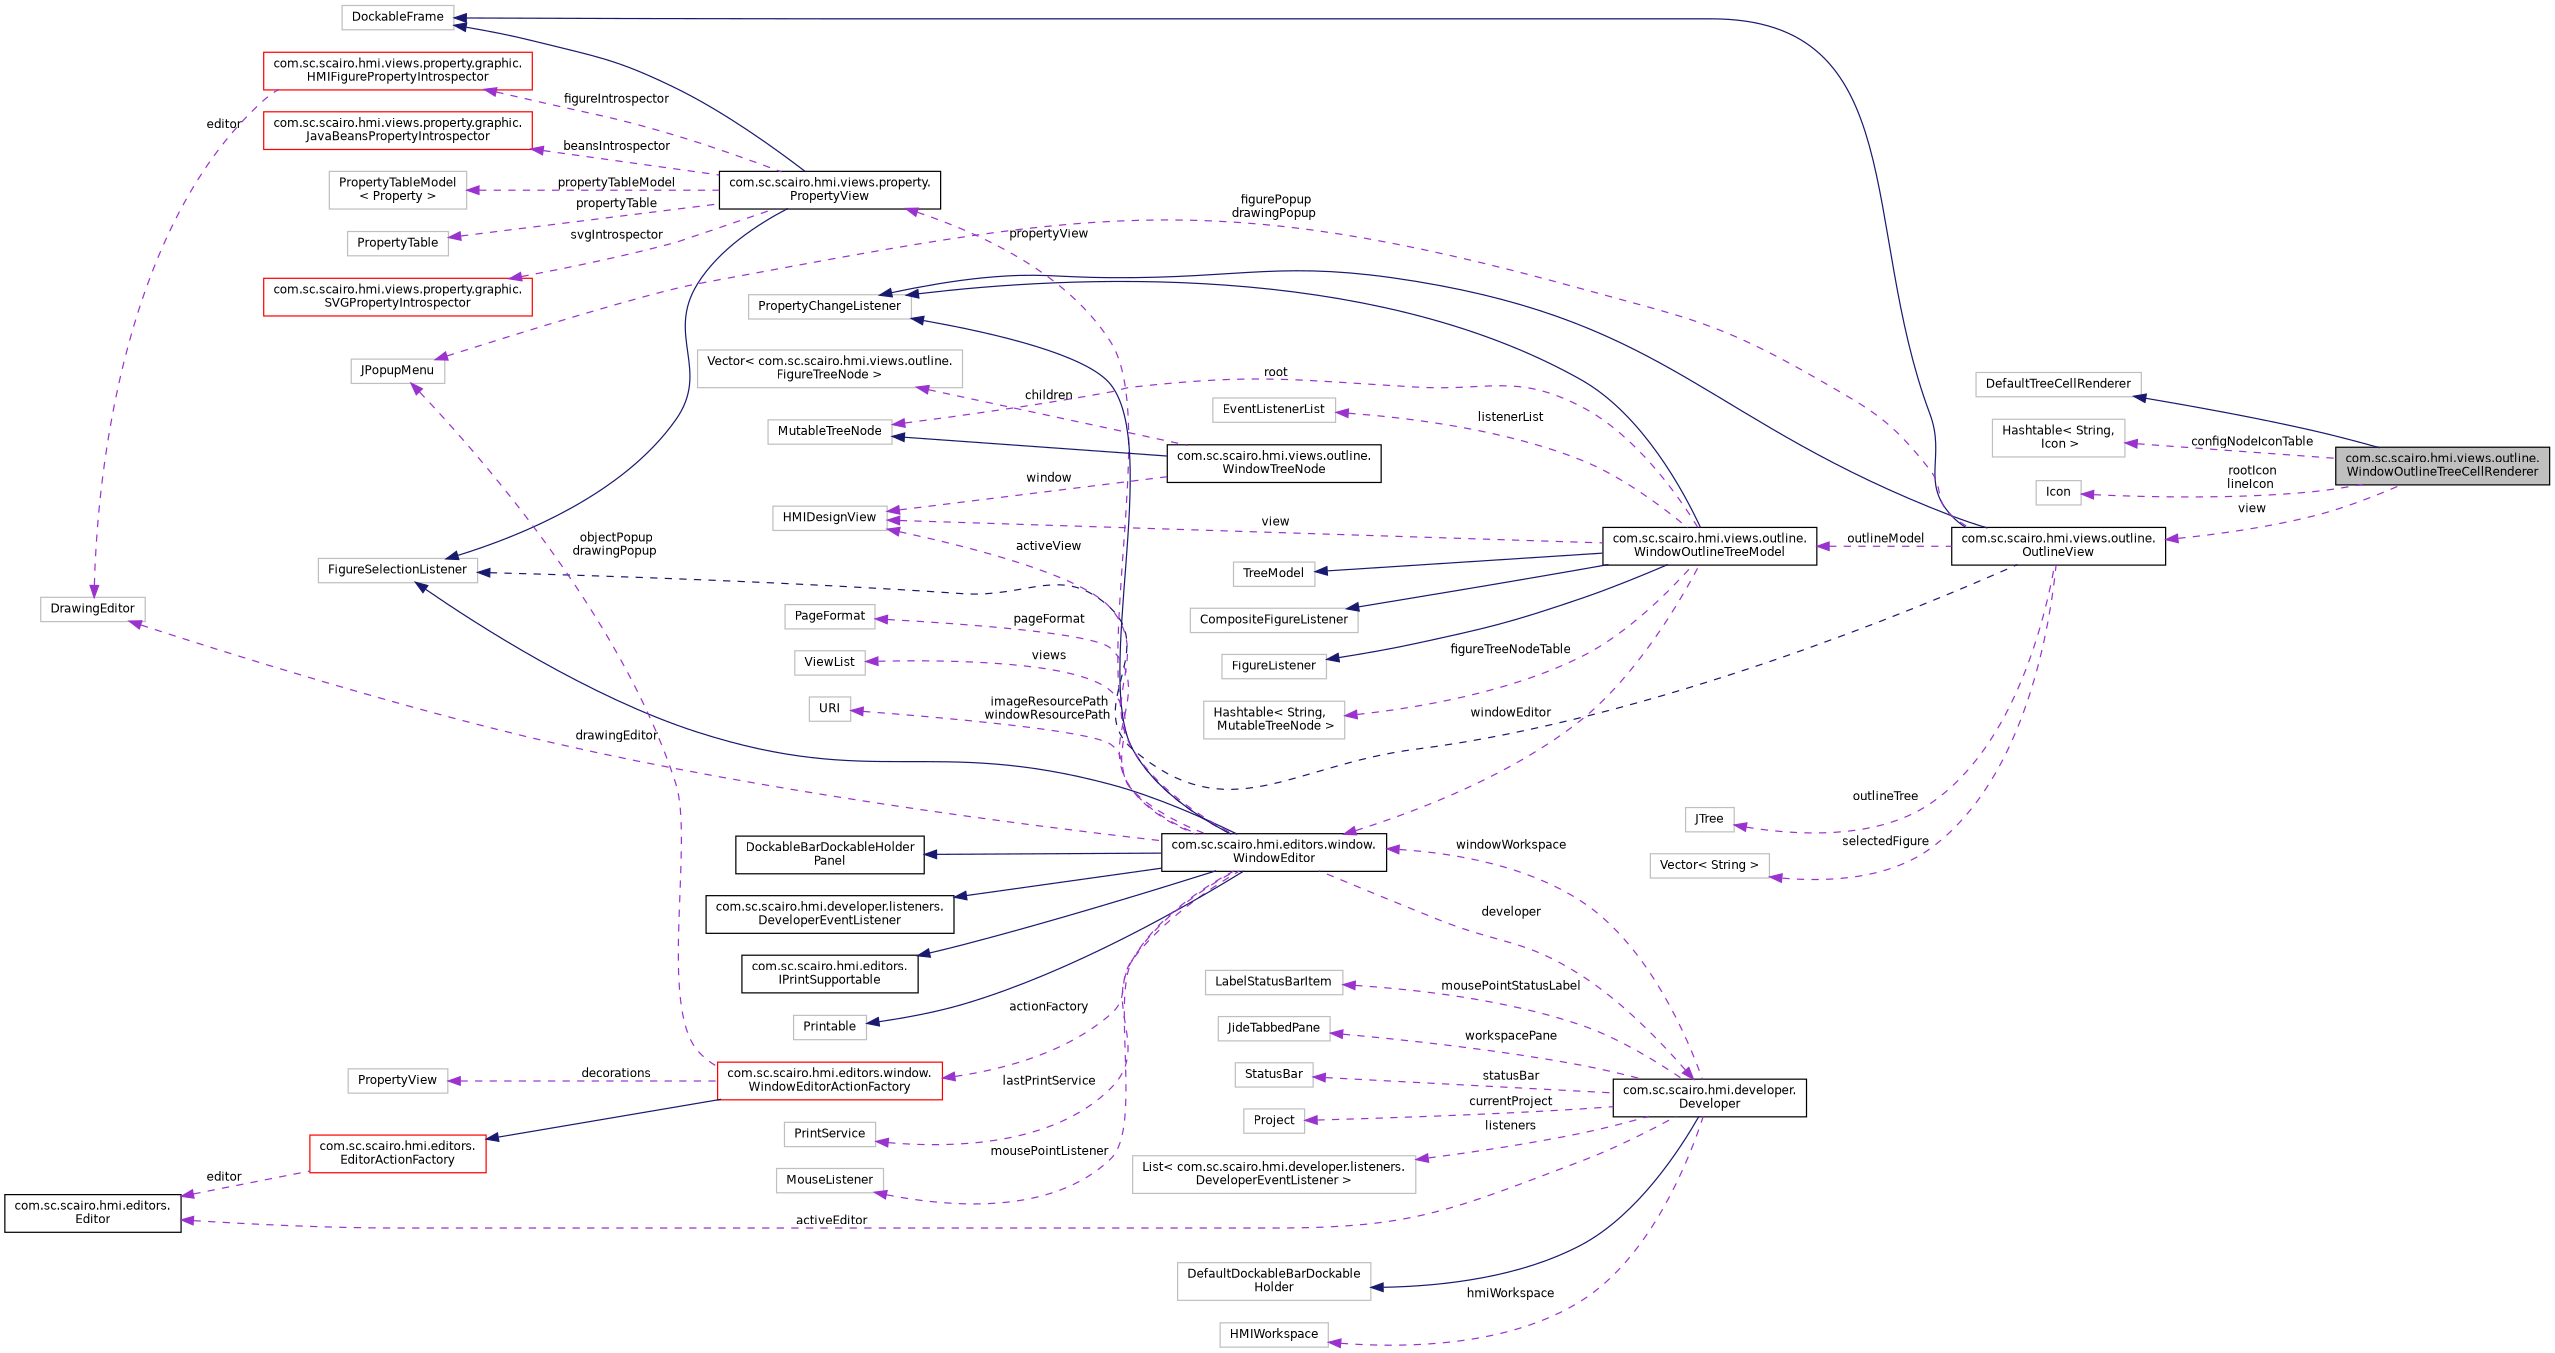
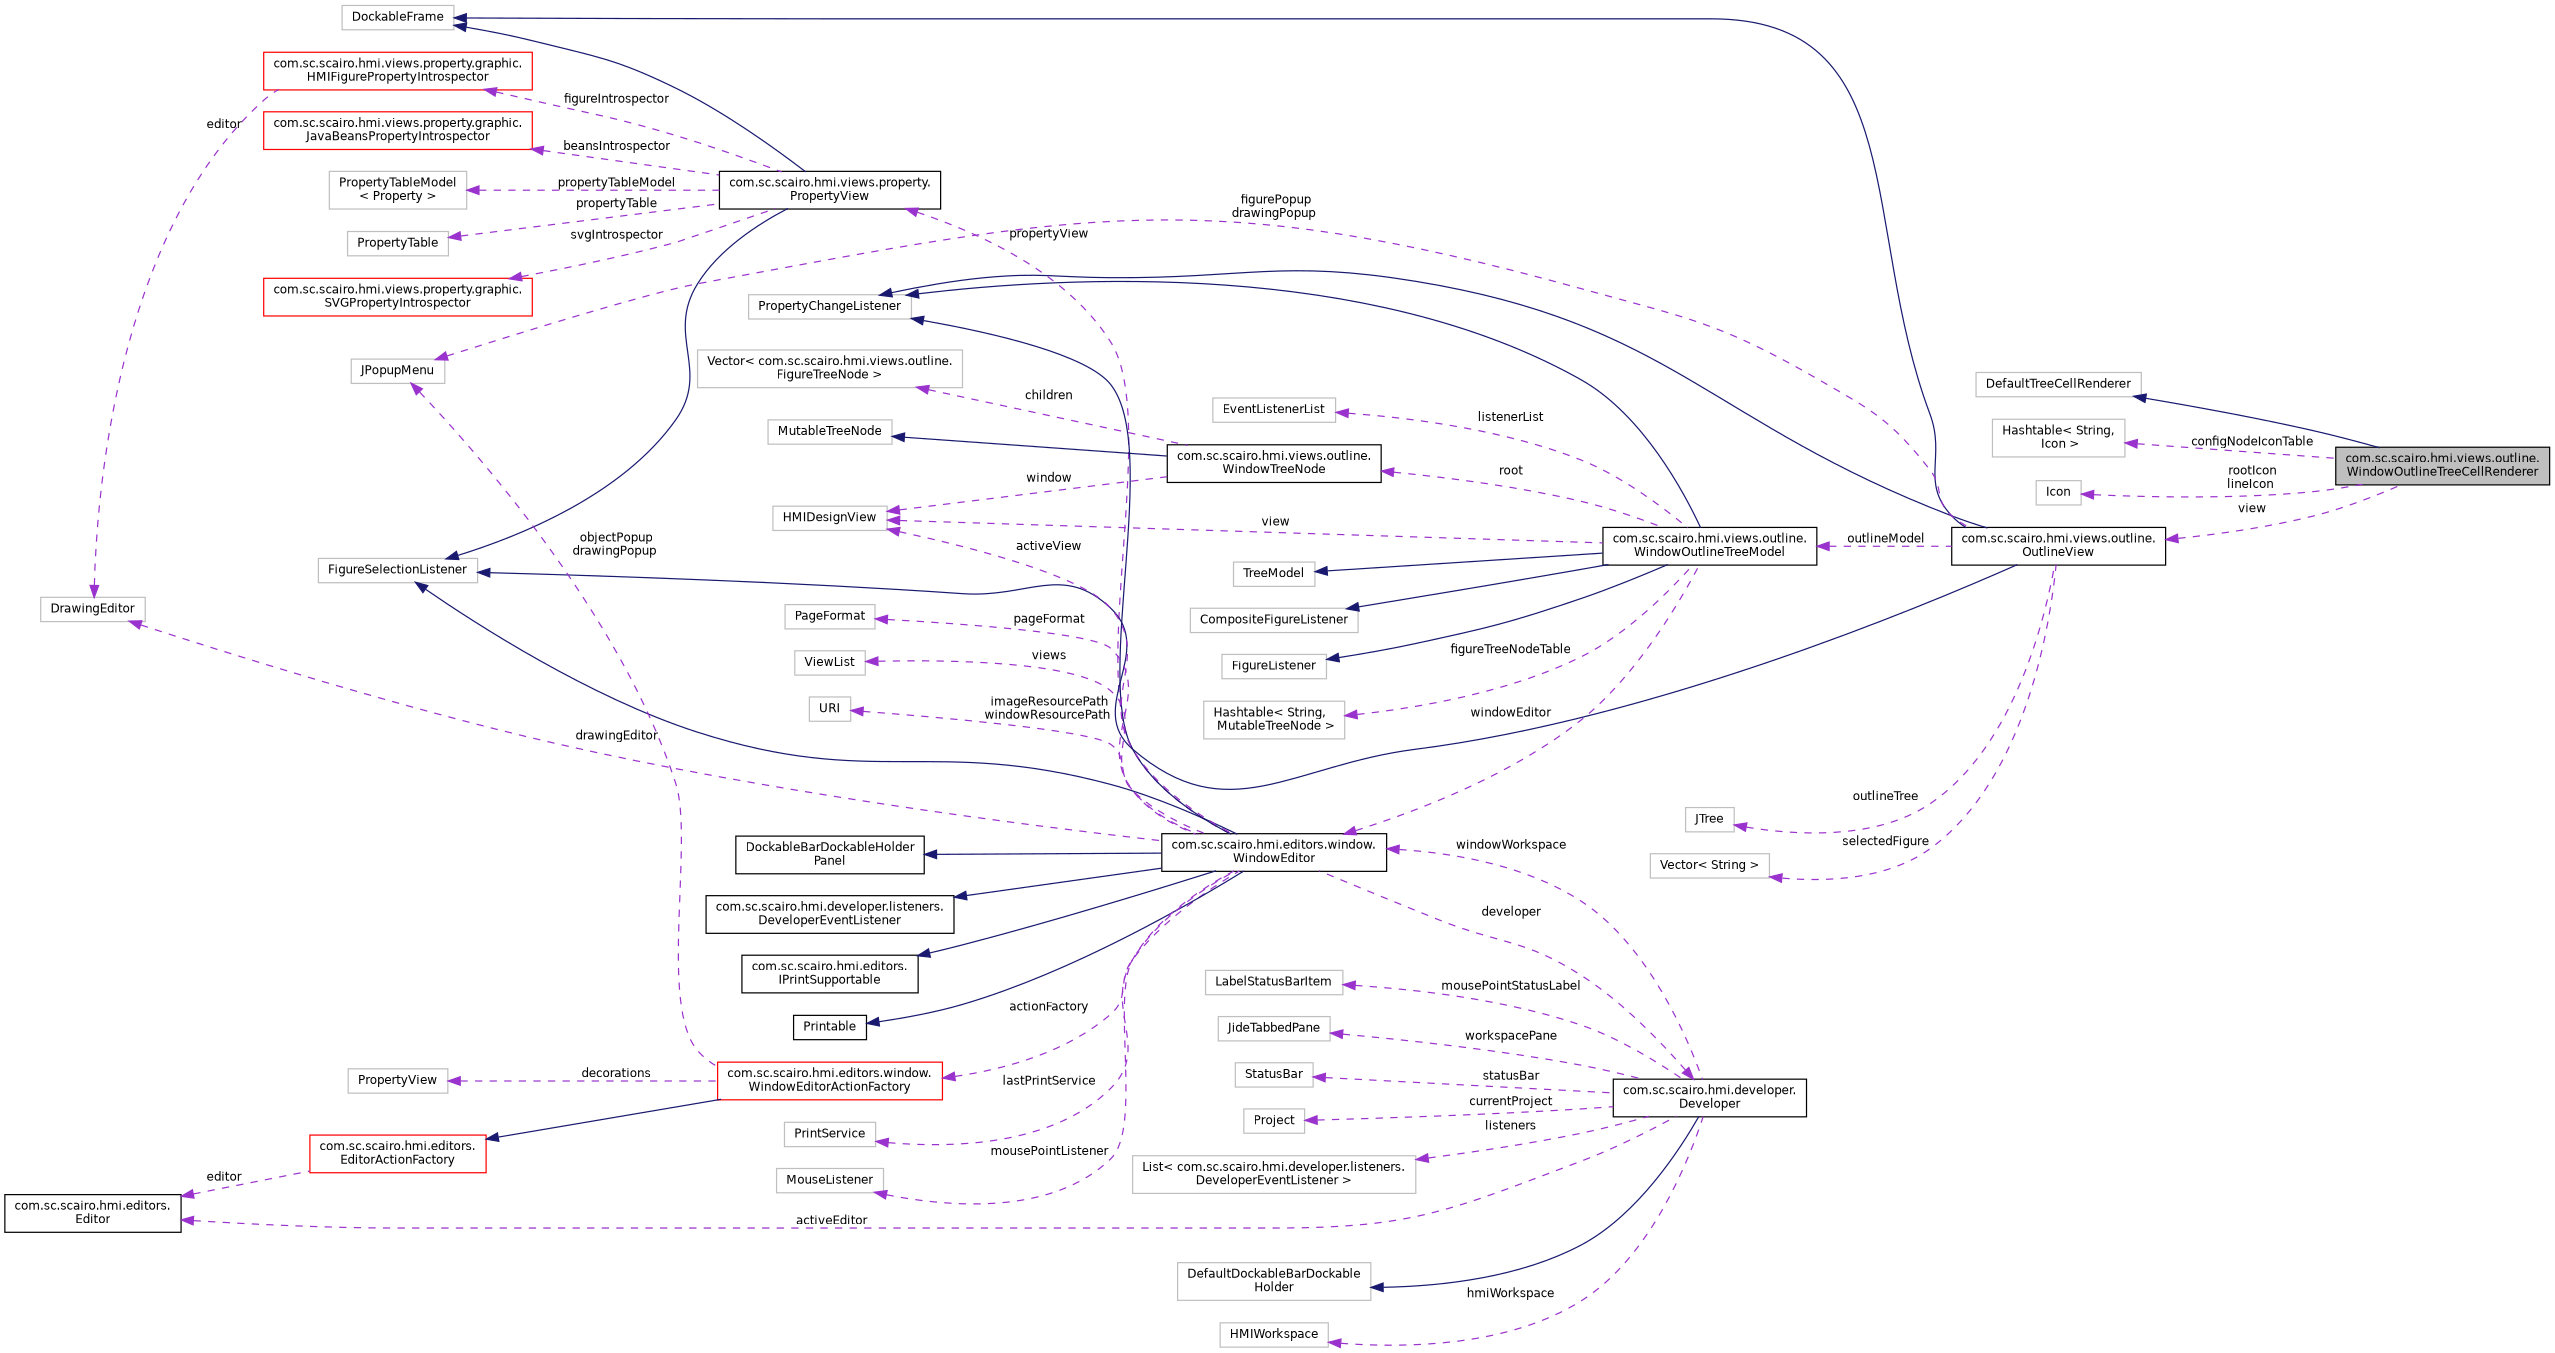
edge "com.sc.scairo.hmi.views.outline. WindowOutlineTreeModel" -> "MutableTreeNode": now "com.sc.scairo.hmi.views.outline. WindowOutlineTreeModel" -> "com.sc.scairo.hmi.views.outline. WindowTreeNode"
edge "com.sc.scairo.hmi.views.outline. OutlineView" -> "FigureSelectionListener": style dashed -> solid
node "Printable": color grey75 -> black
